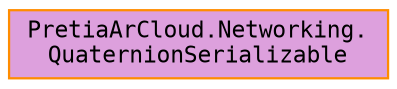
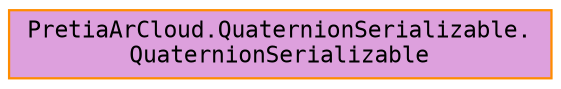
node "PretiaArCloud.Networking. QuaternionSerializable": label "PretiaArCloud.Networking. QuaternionSerializable" -> "PretiaArCloud.QuaternionSerializable. QuaternionSerializable"
